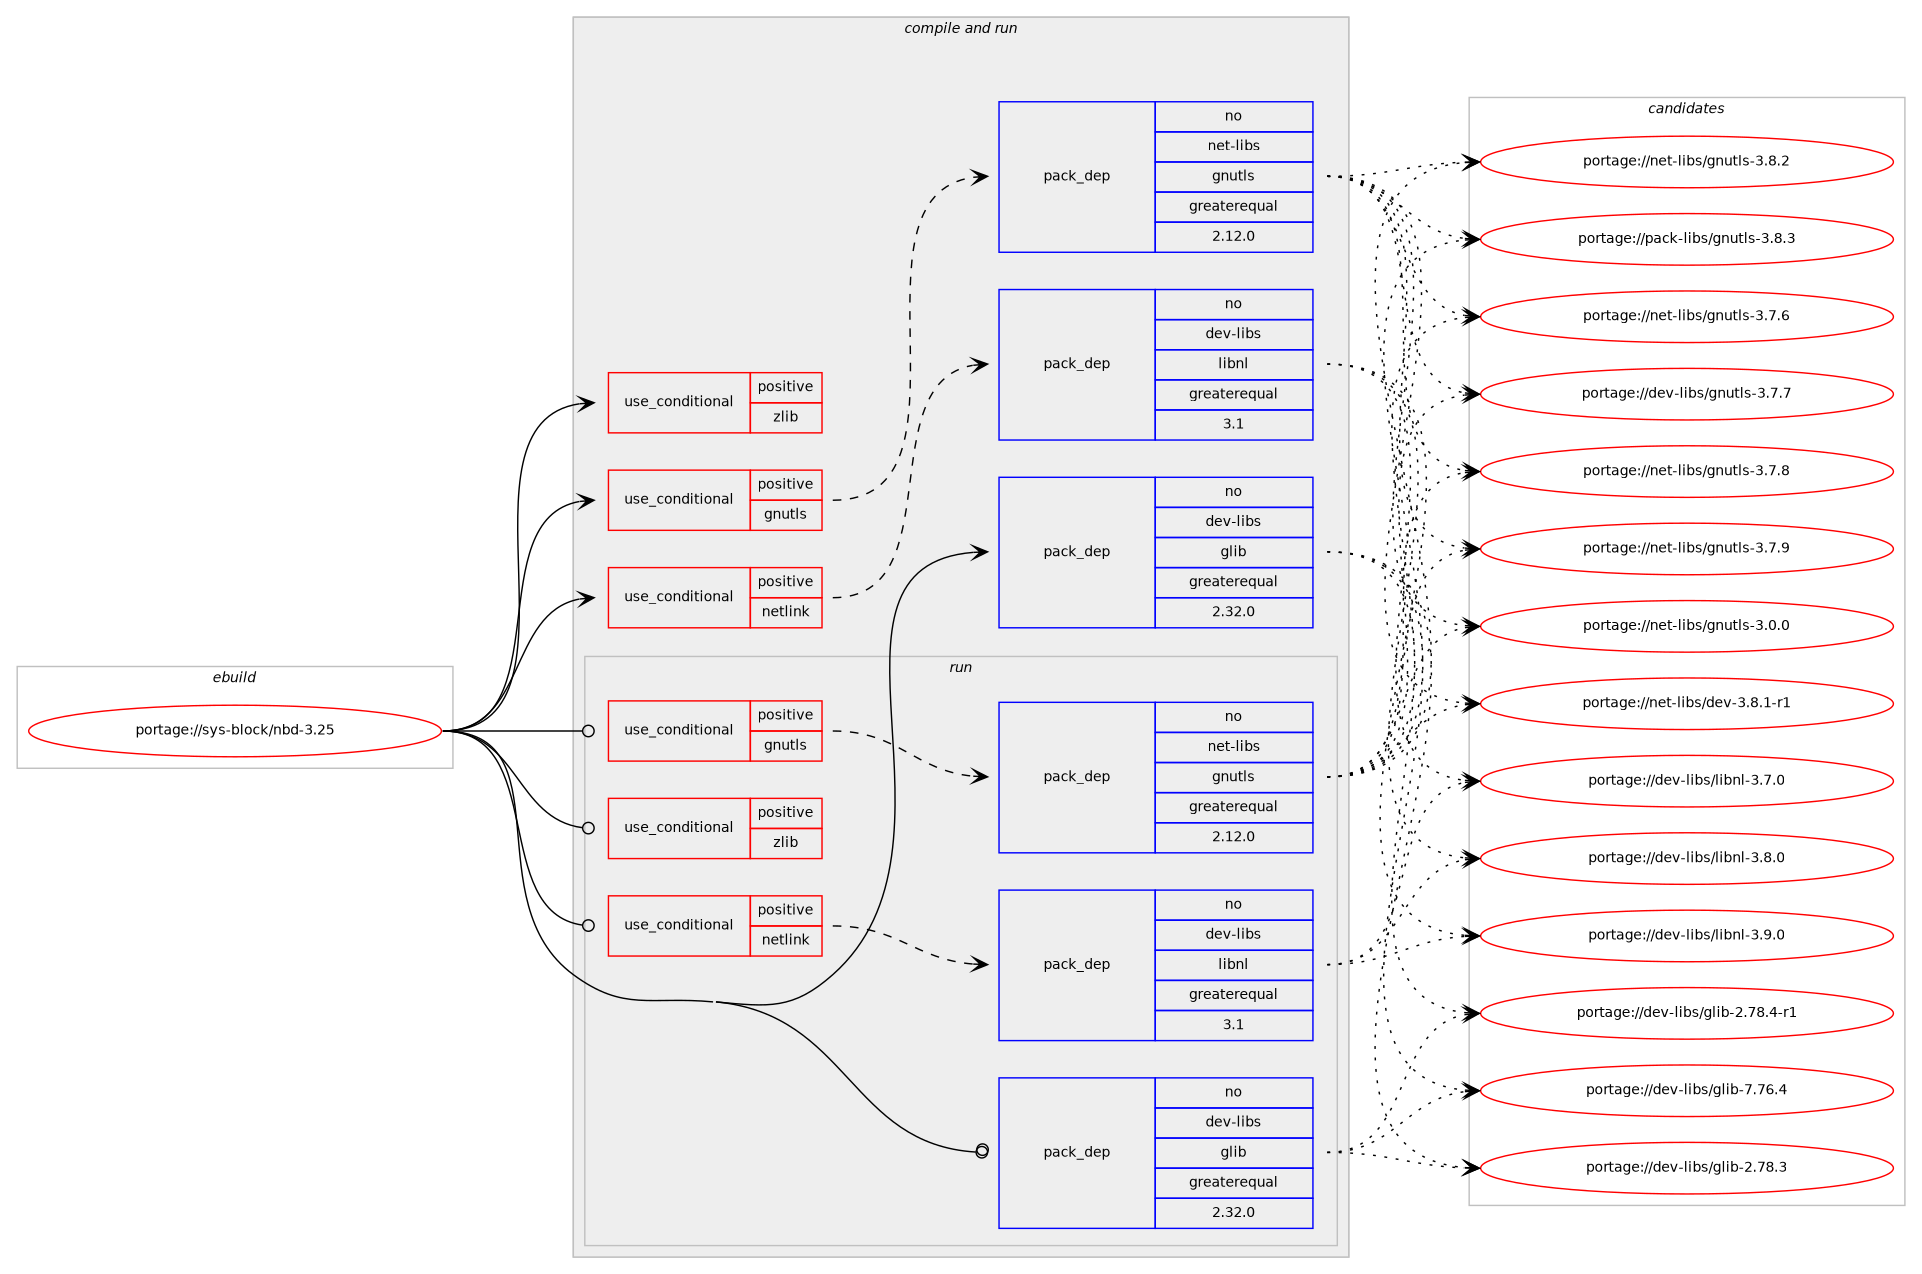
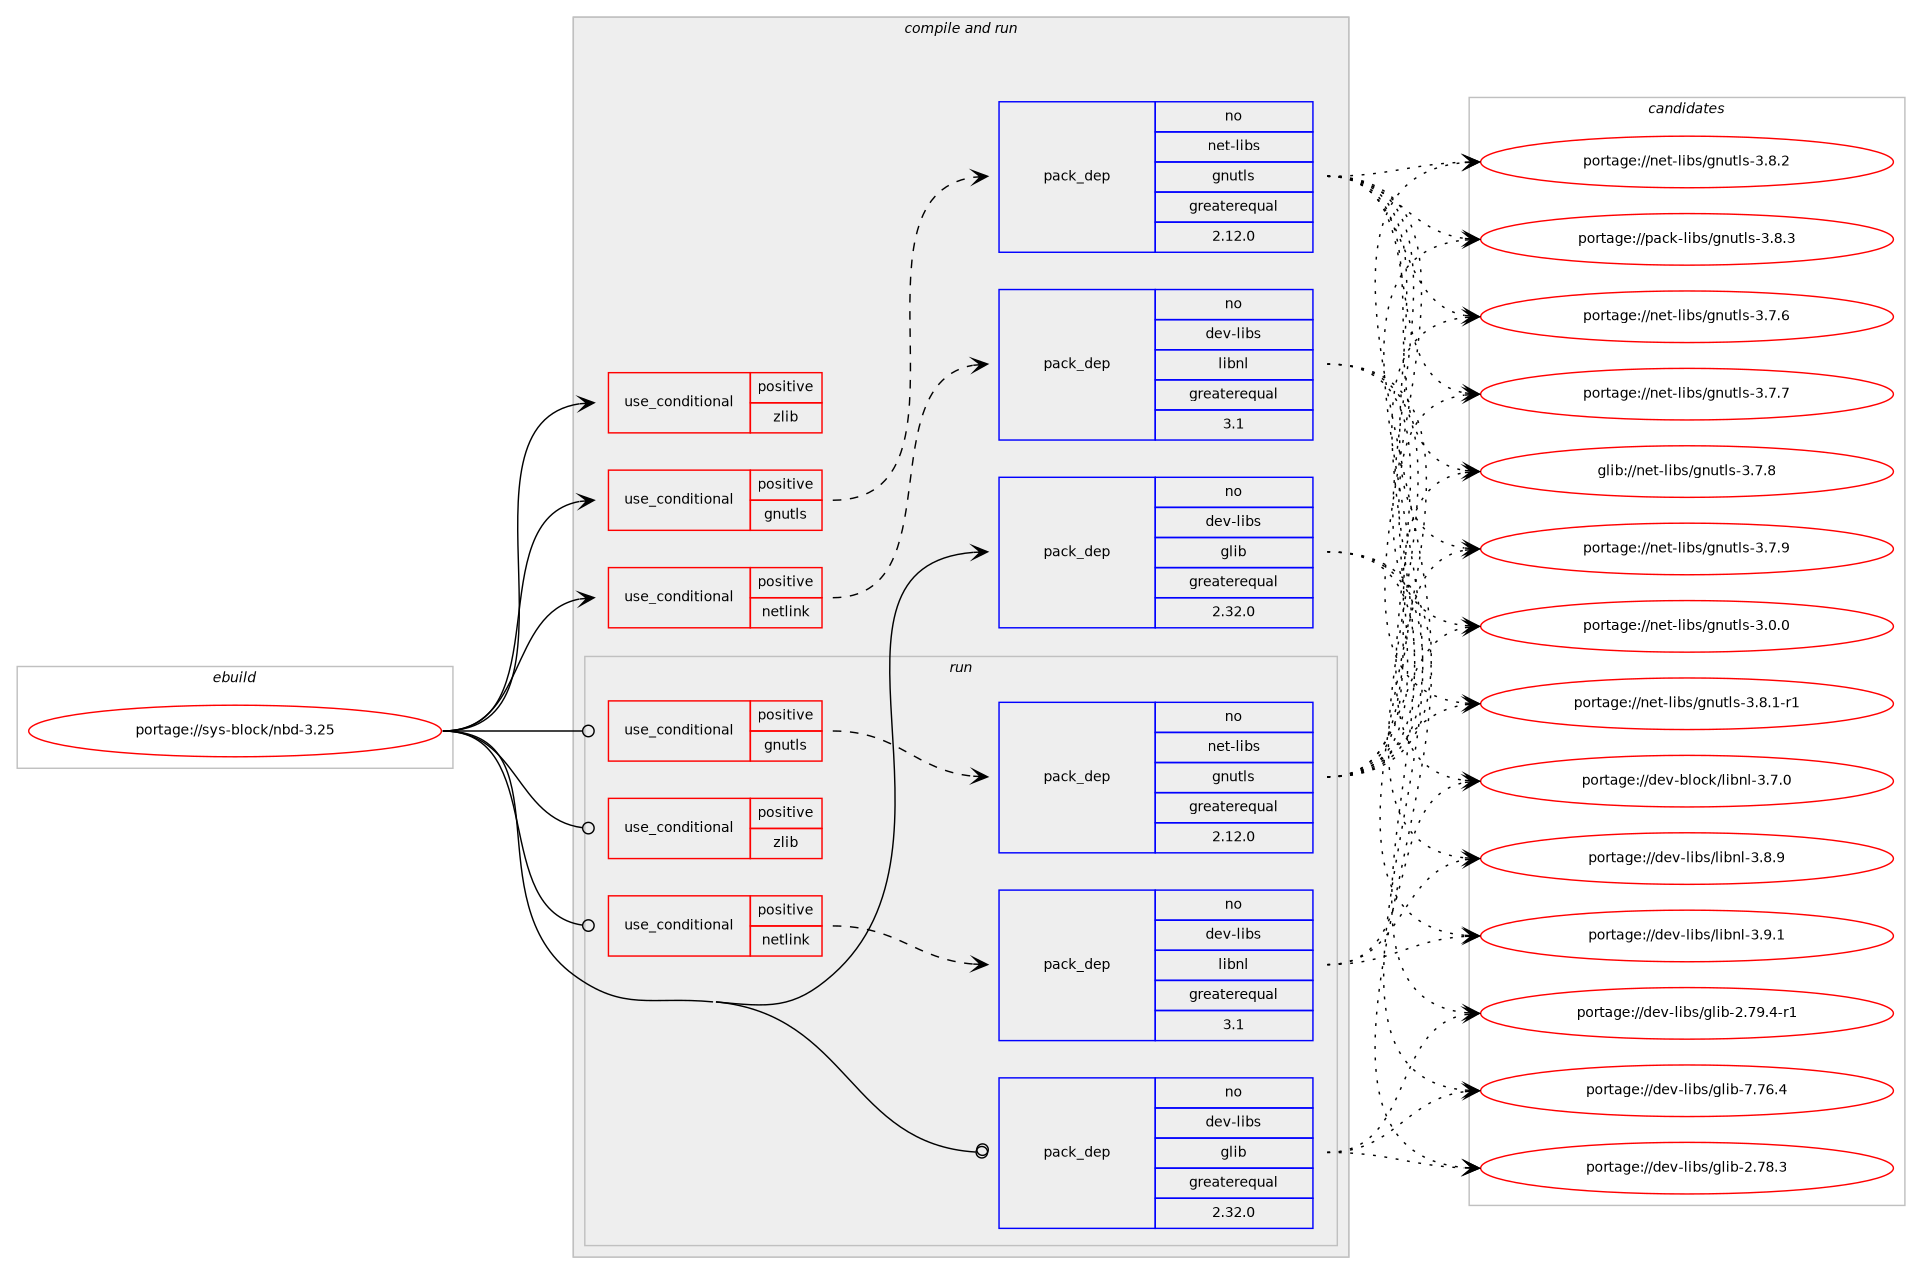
node "portage://dev-libs/gnutls-3.7.7": label "portage://dev-libs/gnutls-3.7.7" -> "portage://net-libs/gnutls-3.7.7"
node "portage://net-libs/gnutls-3.7.8": label "portage://net-libs/gnutls-3.7.8" -> "glib://net-libs/gnutls-3.7.8"
node "portage://net-libs/dev-3.8.1-r1": label "portage://net-libs/dev-3.8.1-r1" -> "portage://net-libs/gnutls-3.8.1-r1"
node "portage://dev-libs/libnl-3.7.0": label "portage://dev-libs/libnl-3.7.0" -> "portage://dev-block/libnl-3.7.0"
node "portage://dev-libs/libnl-3.8.0": label "portage://dev-libs/libnl-3.8.0" -> "portage://dev-libs/libnl-3.8.9"
node "portage://dev-libs/libnl-3.9.0": label "portage://dev-libs/libnl-3.9.0" -> "portage://dev-libs/libnl-3.9.1"
node "portage://dev-libs/glib-2.78.4-r1": label "portage://dev-libs/glib-2.78.4-r1" -> "portage://dev-libs/glib-2.79.4-r1"
